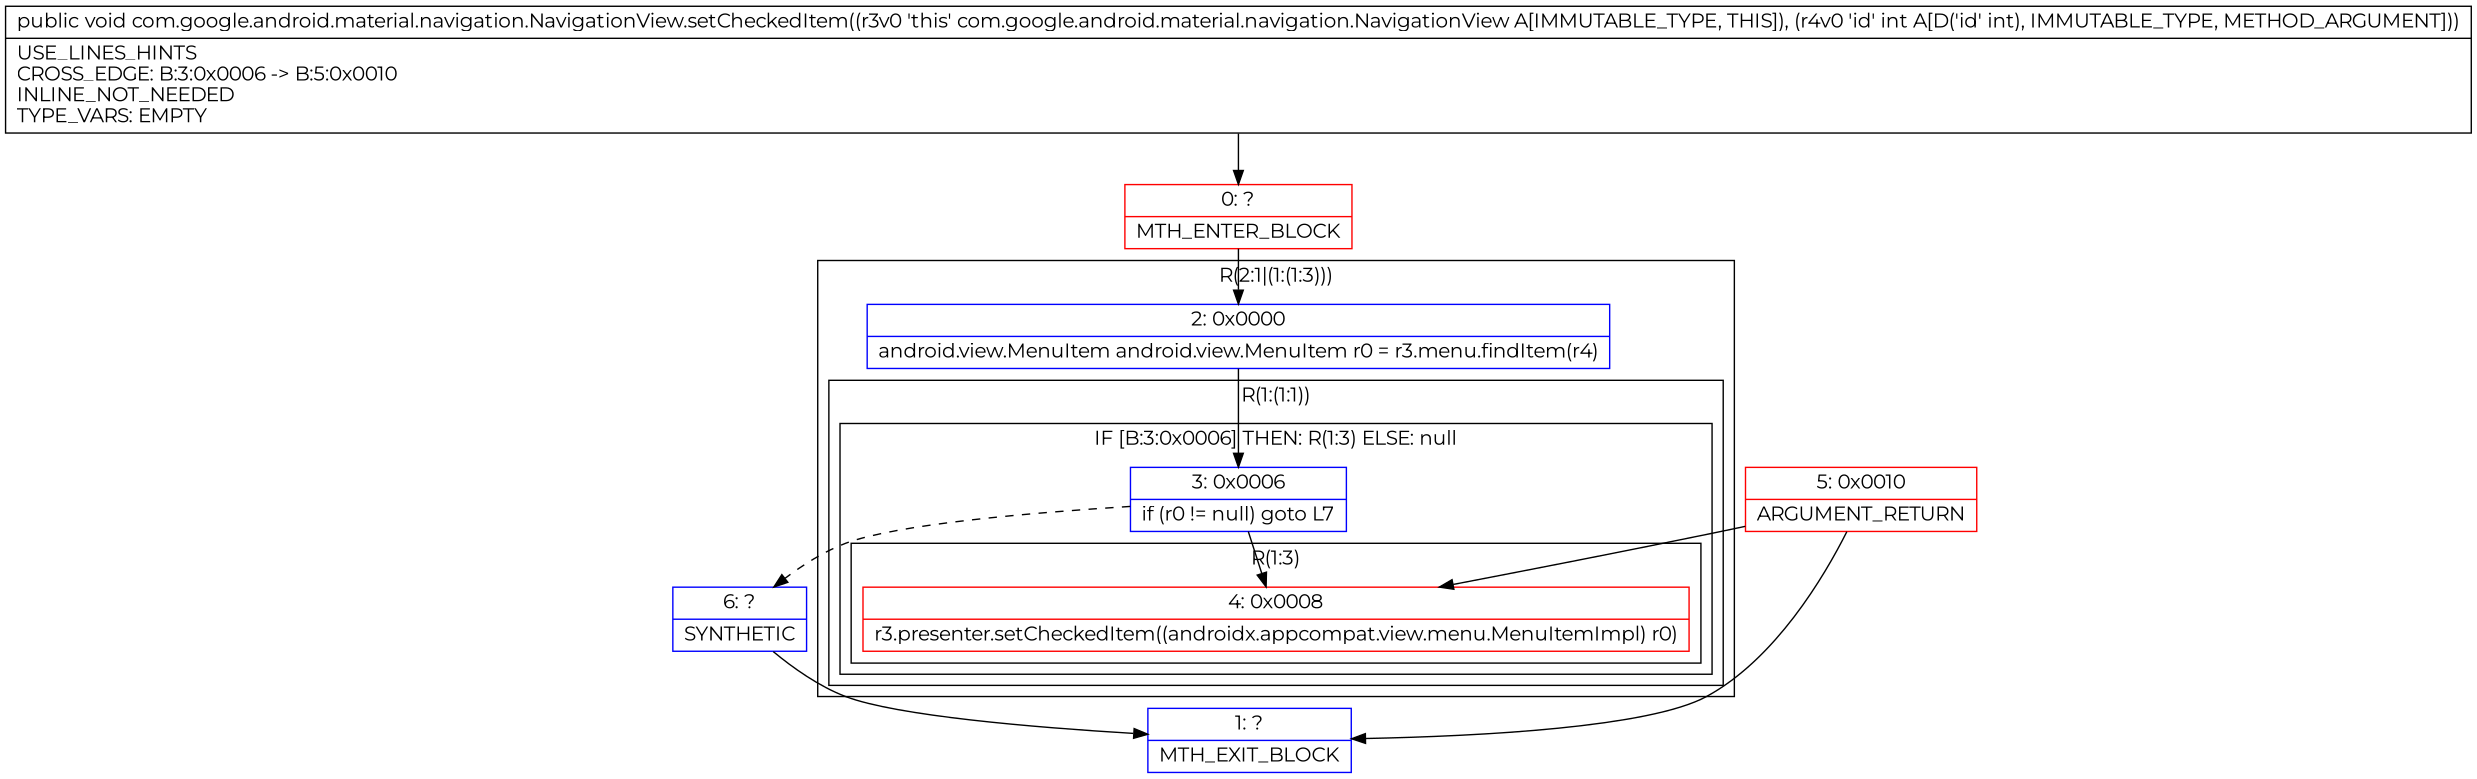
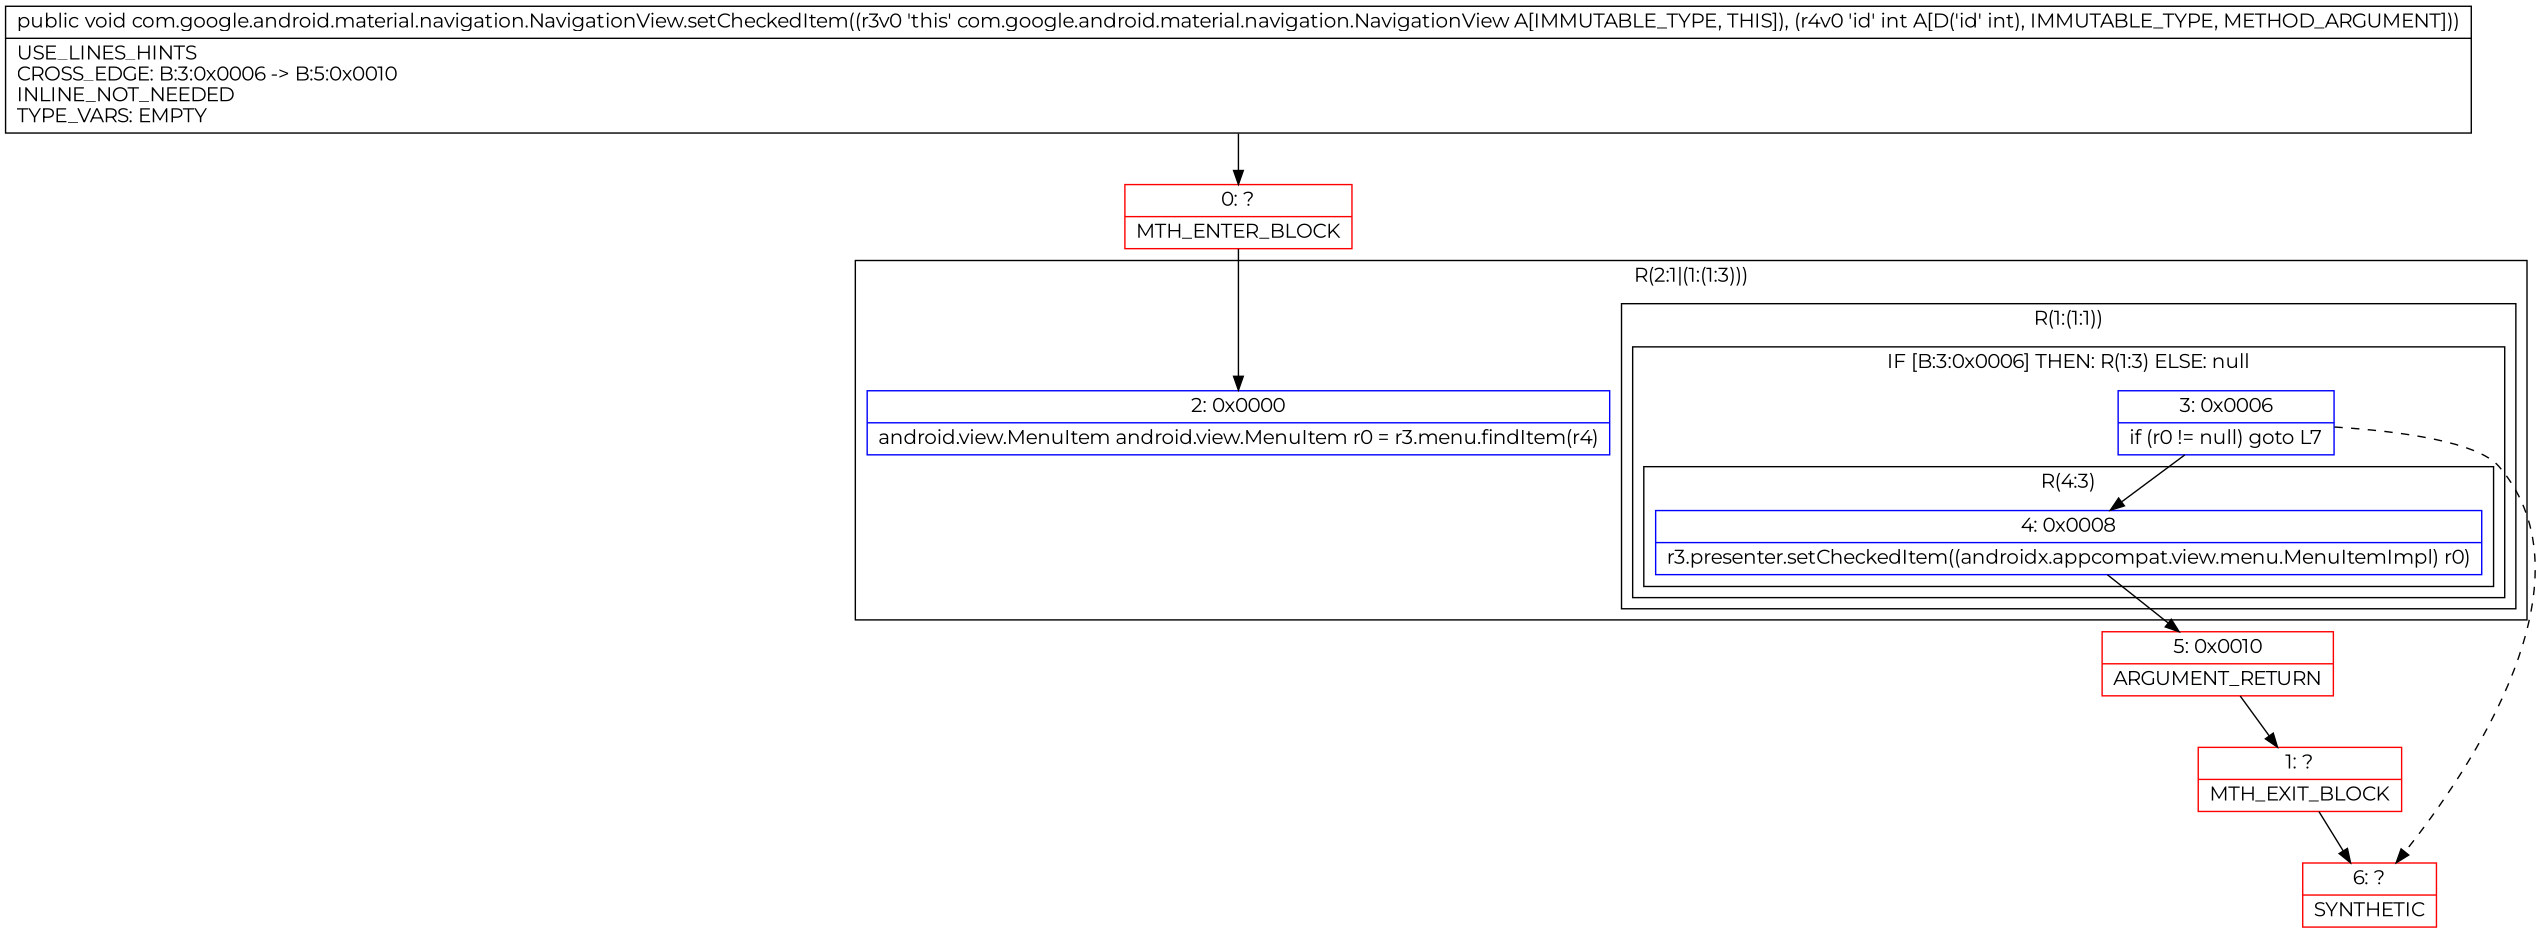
edge "2: 0x0000" -> "3: 0x0006": removed
edge "5: 0x0010" -> "4: 0x0008": reversed
cluster "R(1:3)": label "R(1:3)" -> "R(4:3)"
node "6: ?": color blue -> red
node "4: 0x0008": color red -> blue
edge "6: ?" -> "1: ?": reversed
node "1: ?": color blue -> red
